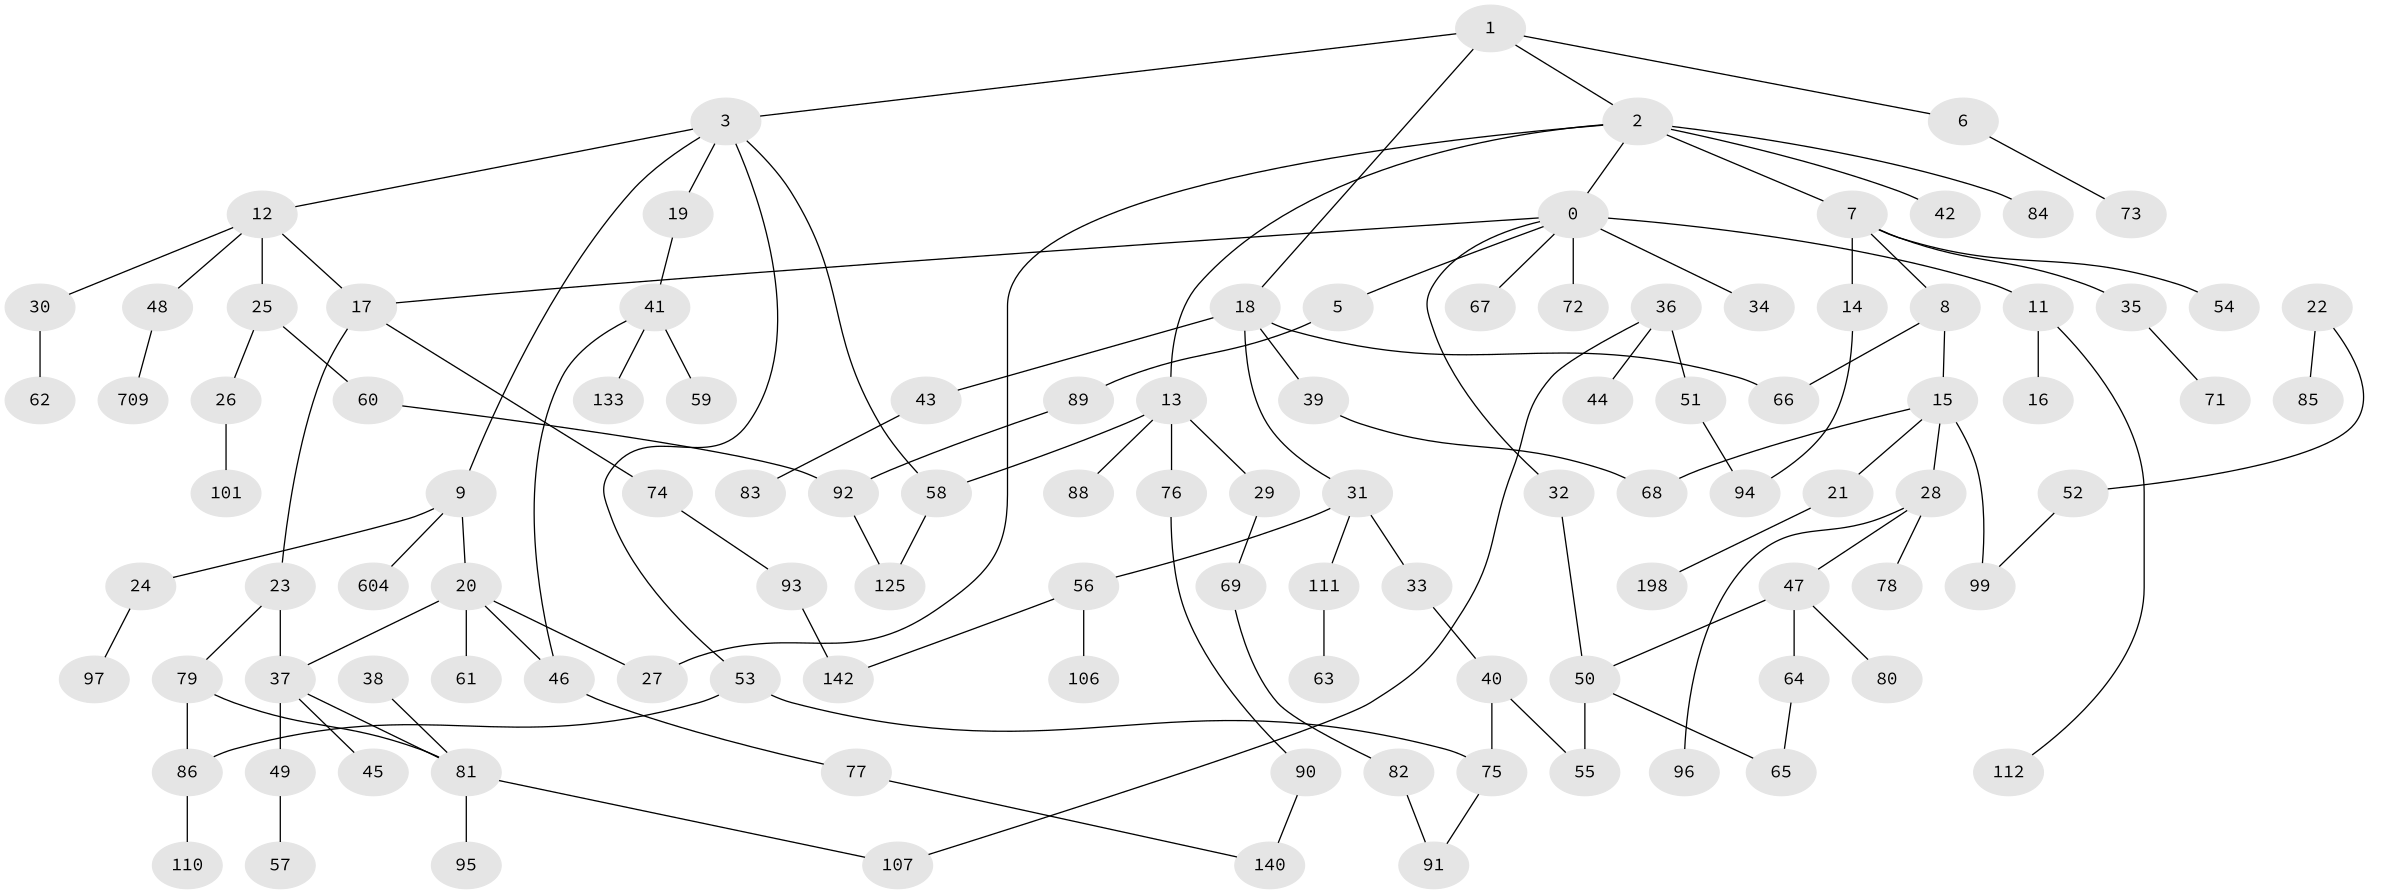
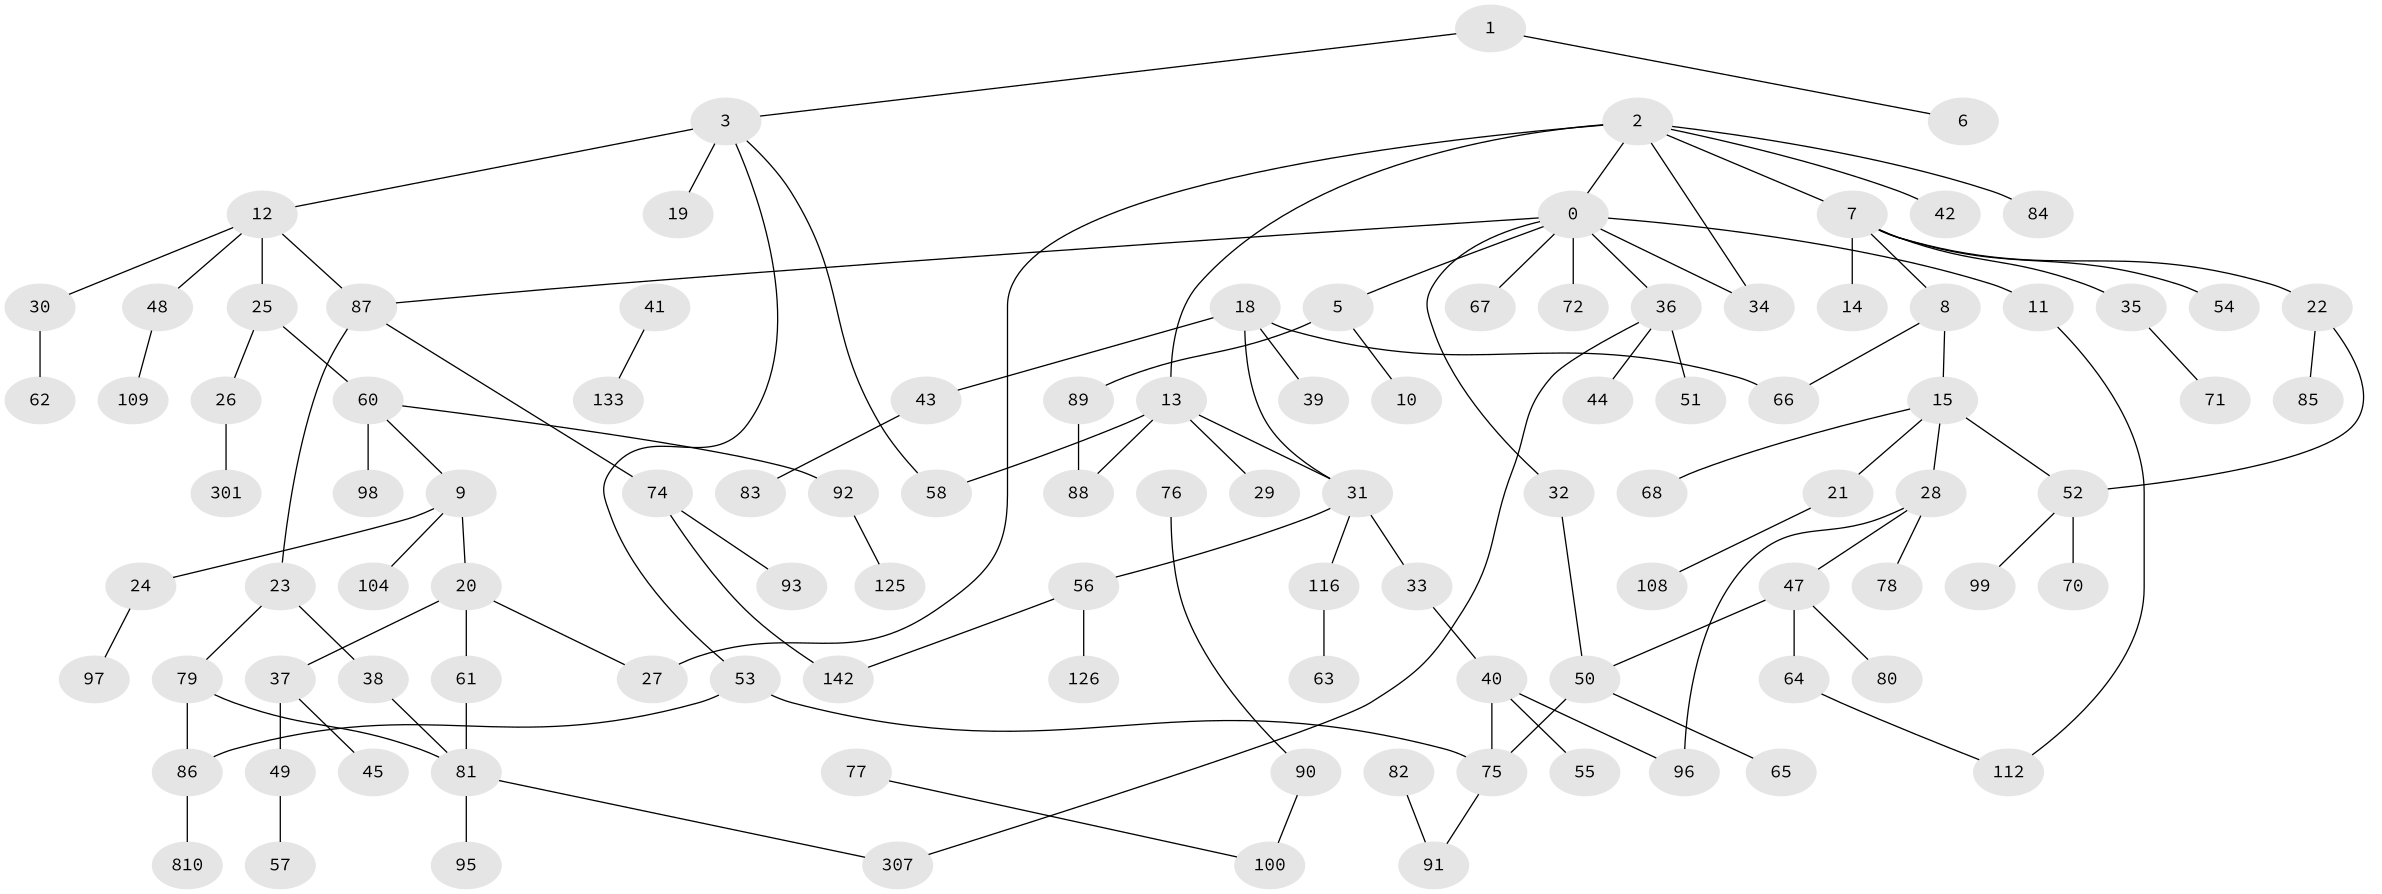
edge "1" -- "2": now "34" -- "2"
edge "1" -- "18": removed
node "73": removed
edge "19" -- "41": removed
edge "0" -- "36": added
edge "7" -- "22": added
edge "3" -- "9": now "60" -- "9"
node "17": label "17" -> "87"
node "709": label "709" -> "109"
node "59": removed
node "10": added
node "16": removed
edge "89" -- "92": now "89" -- "88"
edge "13" -- "76": now "13" -- "31"
edge "39" -- "68": removed
edge "15" -- "99": now "15" -- "52"
node "101": label "101" -> "301"
node "98": added
node "94": removed
edge "58" -- "125": removed
node "604": label "604" -> "104"
node "69": removed
node "111": label "111" -> "116"
node "198": label "198" -> "108"
node "70": added
edge "23" -- "37": now "23" -- "38"
edge "93" -- "142": now "74" -- "142"
node "46": removed
node "106": label "106" -> "126"
edge "37" -- "81": now "61" -- "81"
edge "50" -- "55": now "50" -- "75"
edge "40" -- "96": added
edge "64" -- "65": now "64" -- "112"
node "110": label "110" -> "810"
node "107": label "107" -> "307"
node "140": label "140" -> "100"
